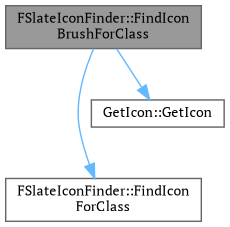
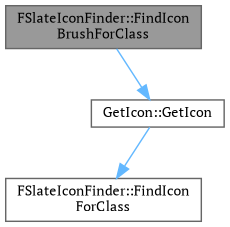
edge "FSlateIconFinder::FindIcon BrushForClass" -> "FSlateIconFinder::FindIcon ForClass": now "GetIcon::GetIcon" -> "FSlateIconFinder::FindIcon ForClass"
